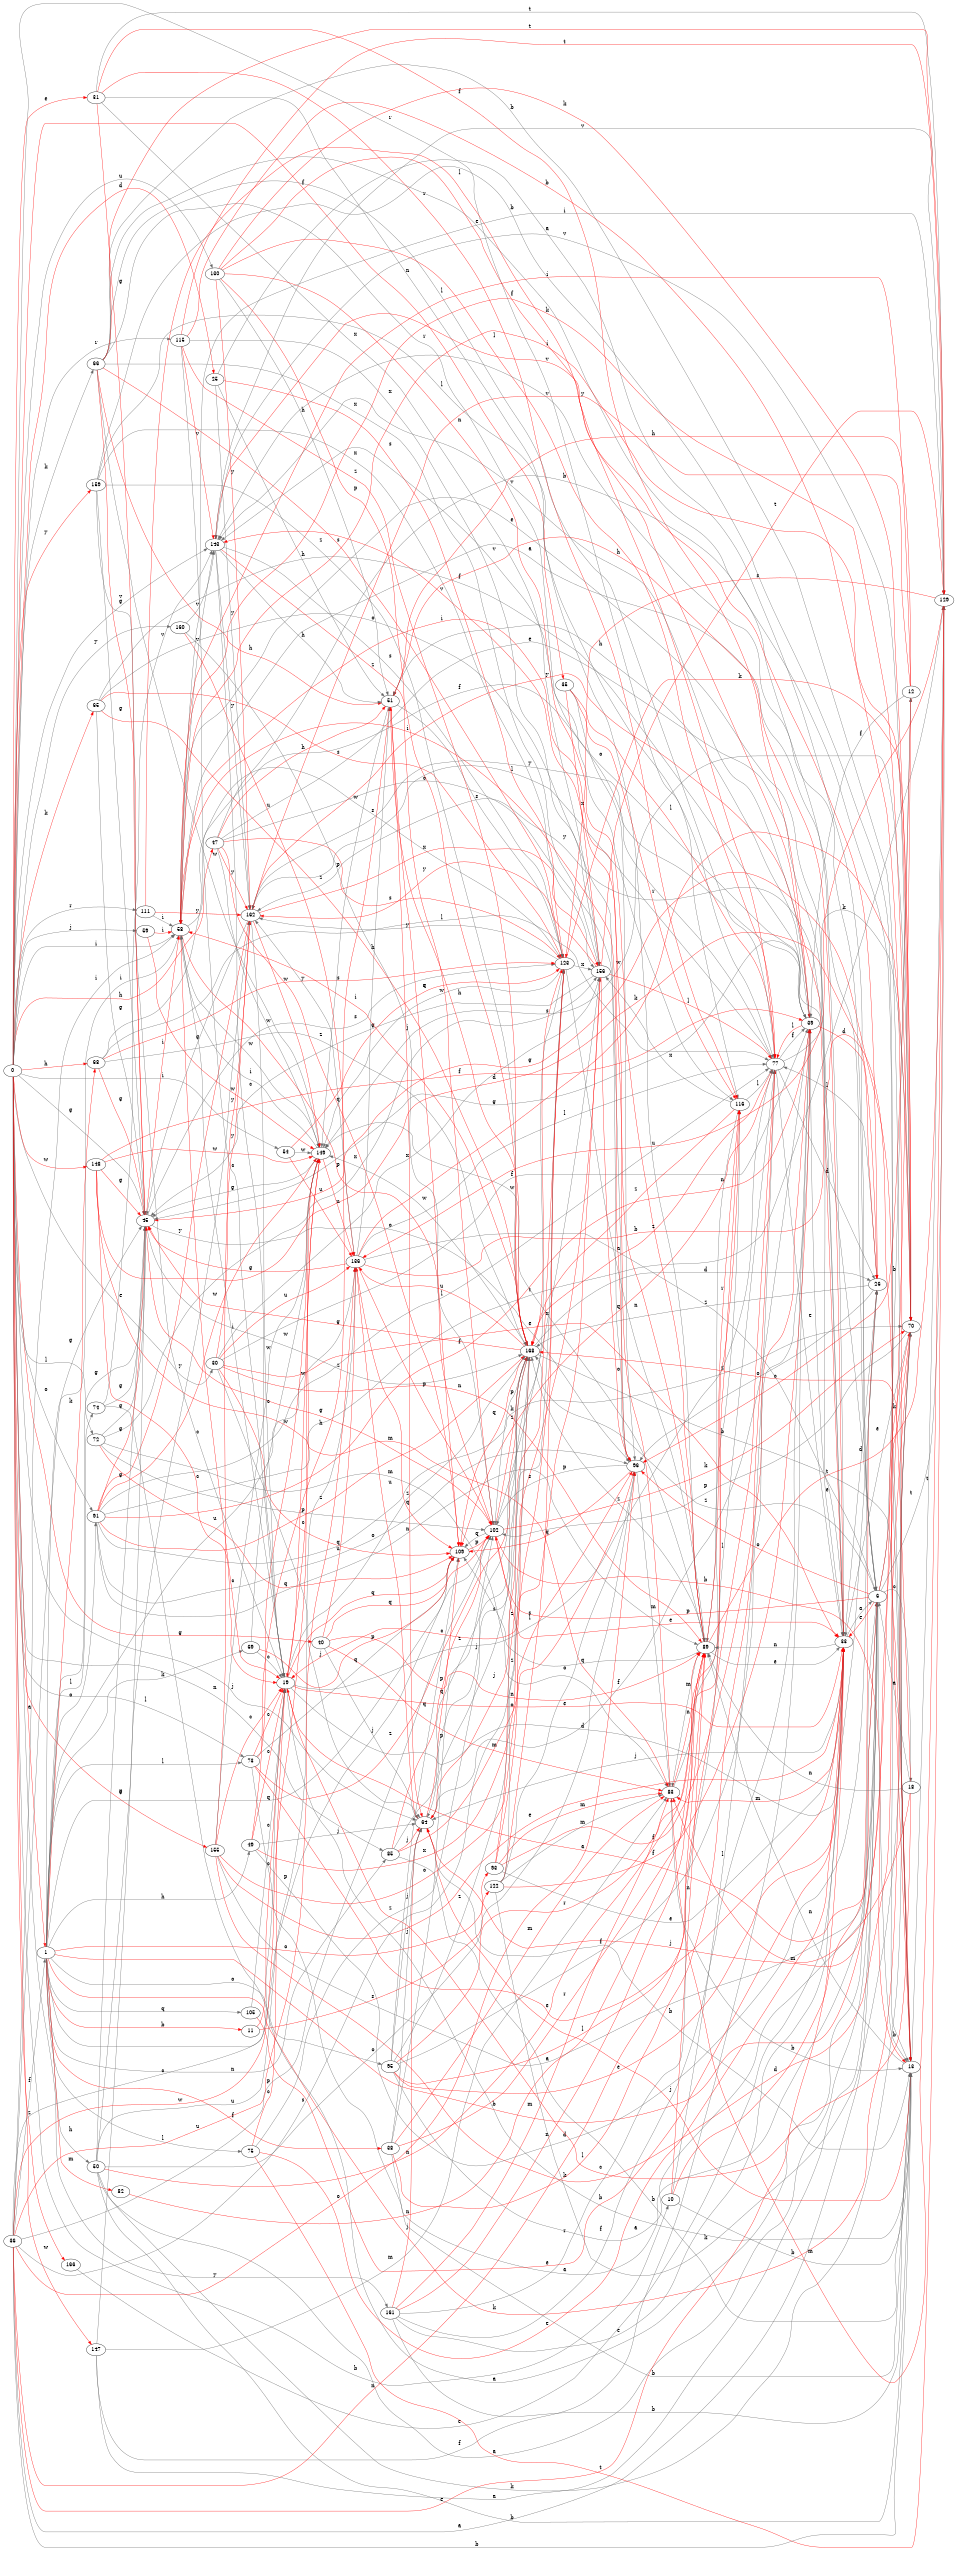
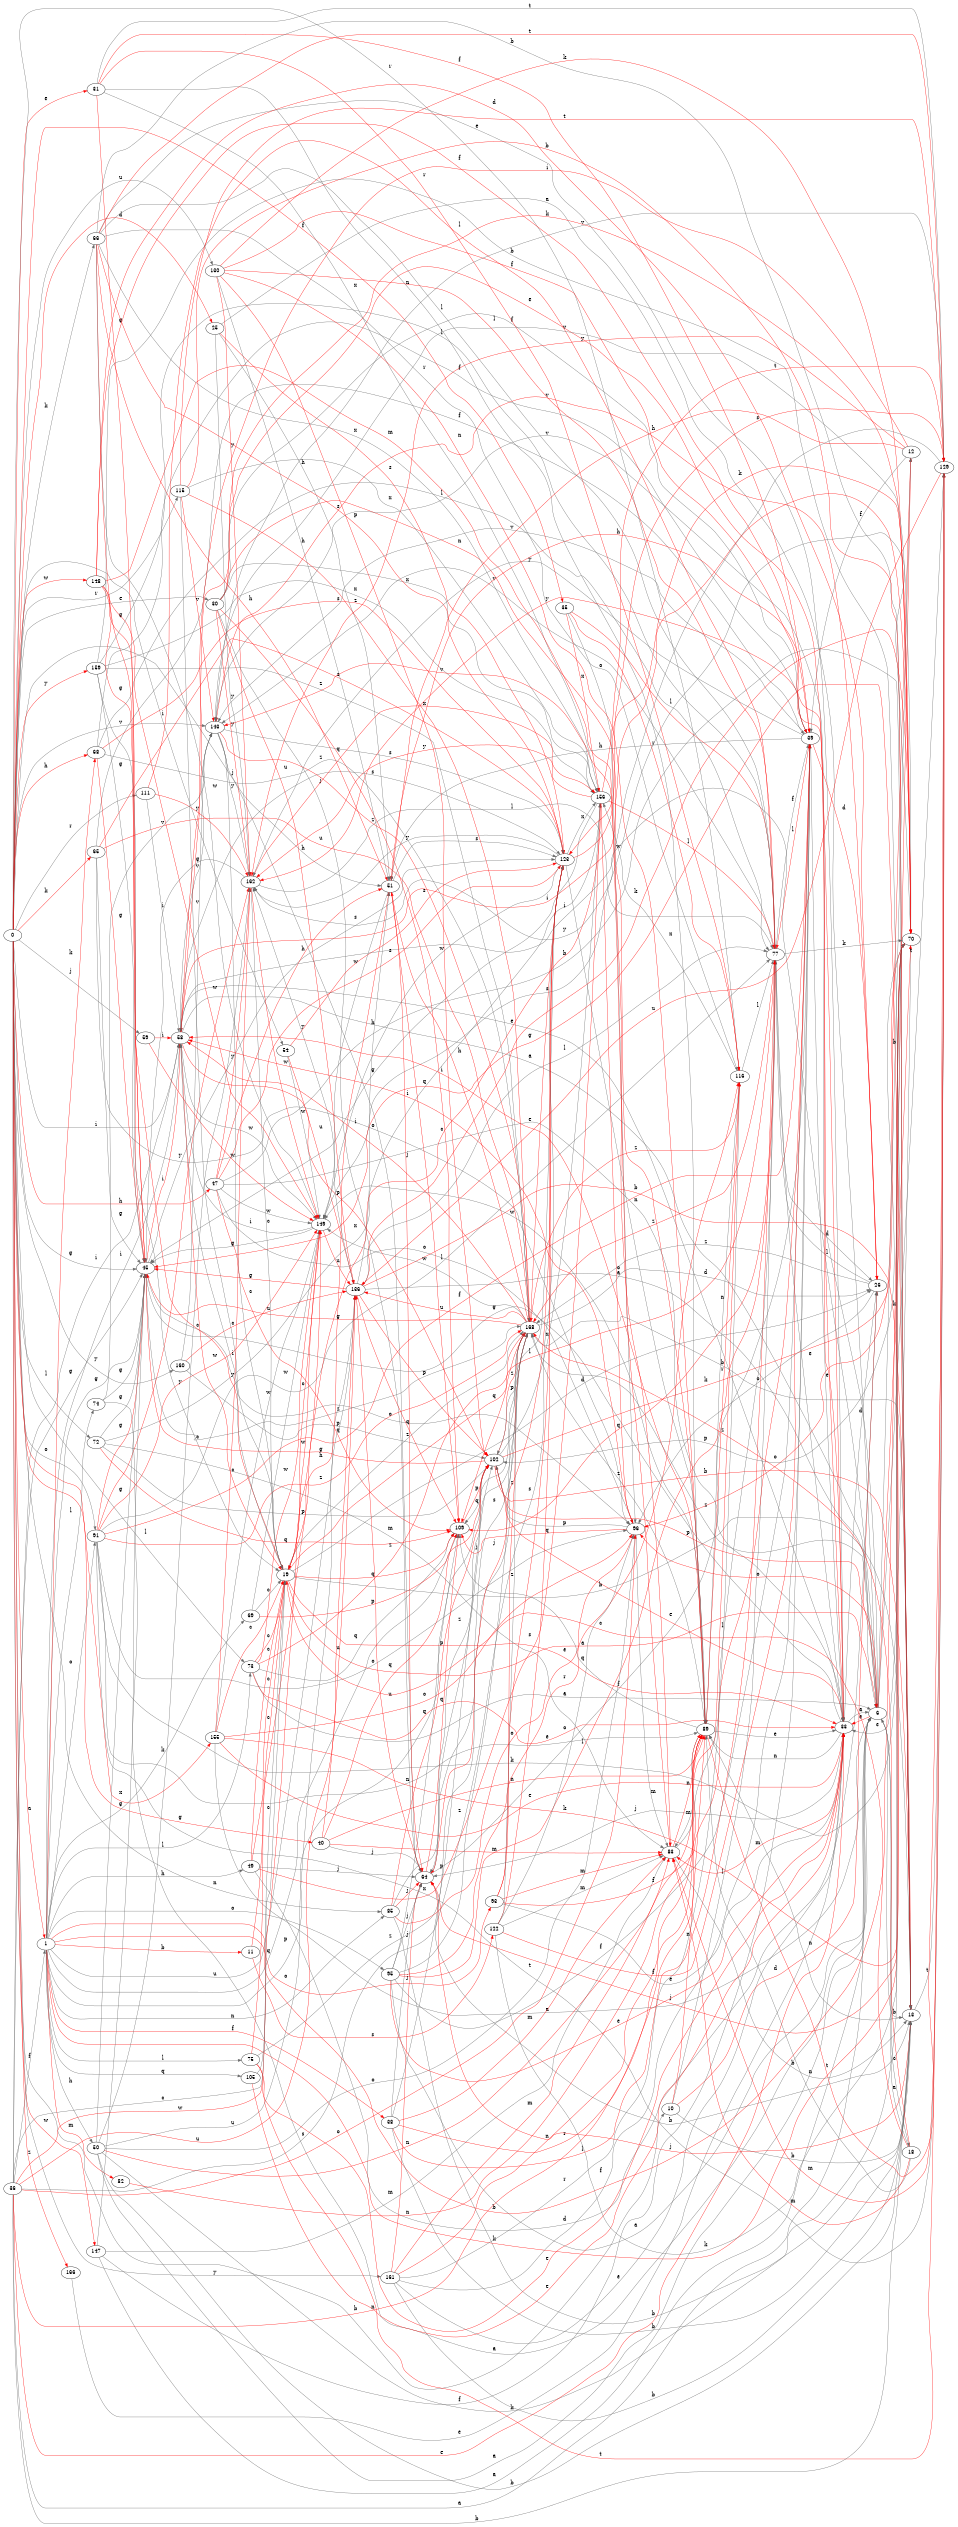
edge "65" -> "168": label "z" -> "u"
edge "19" -> "77": color gray40 -> red
edge "36" -> "102": removed, label "p"
